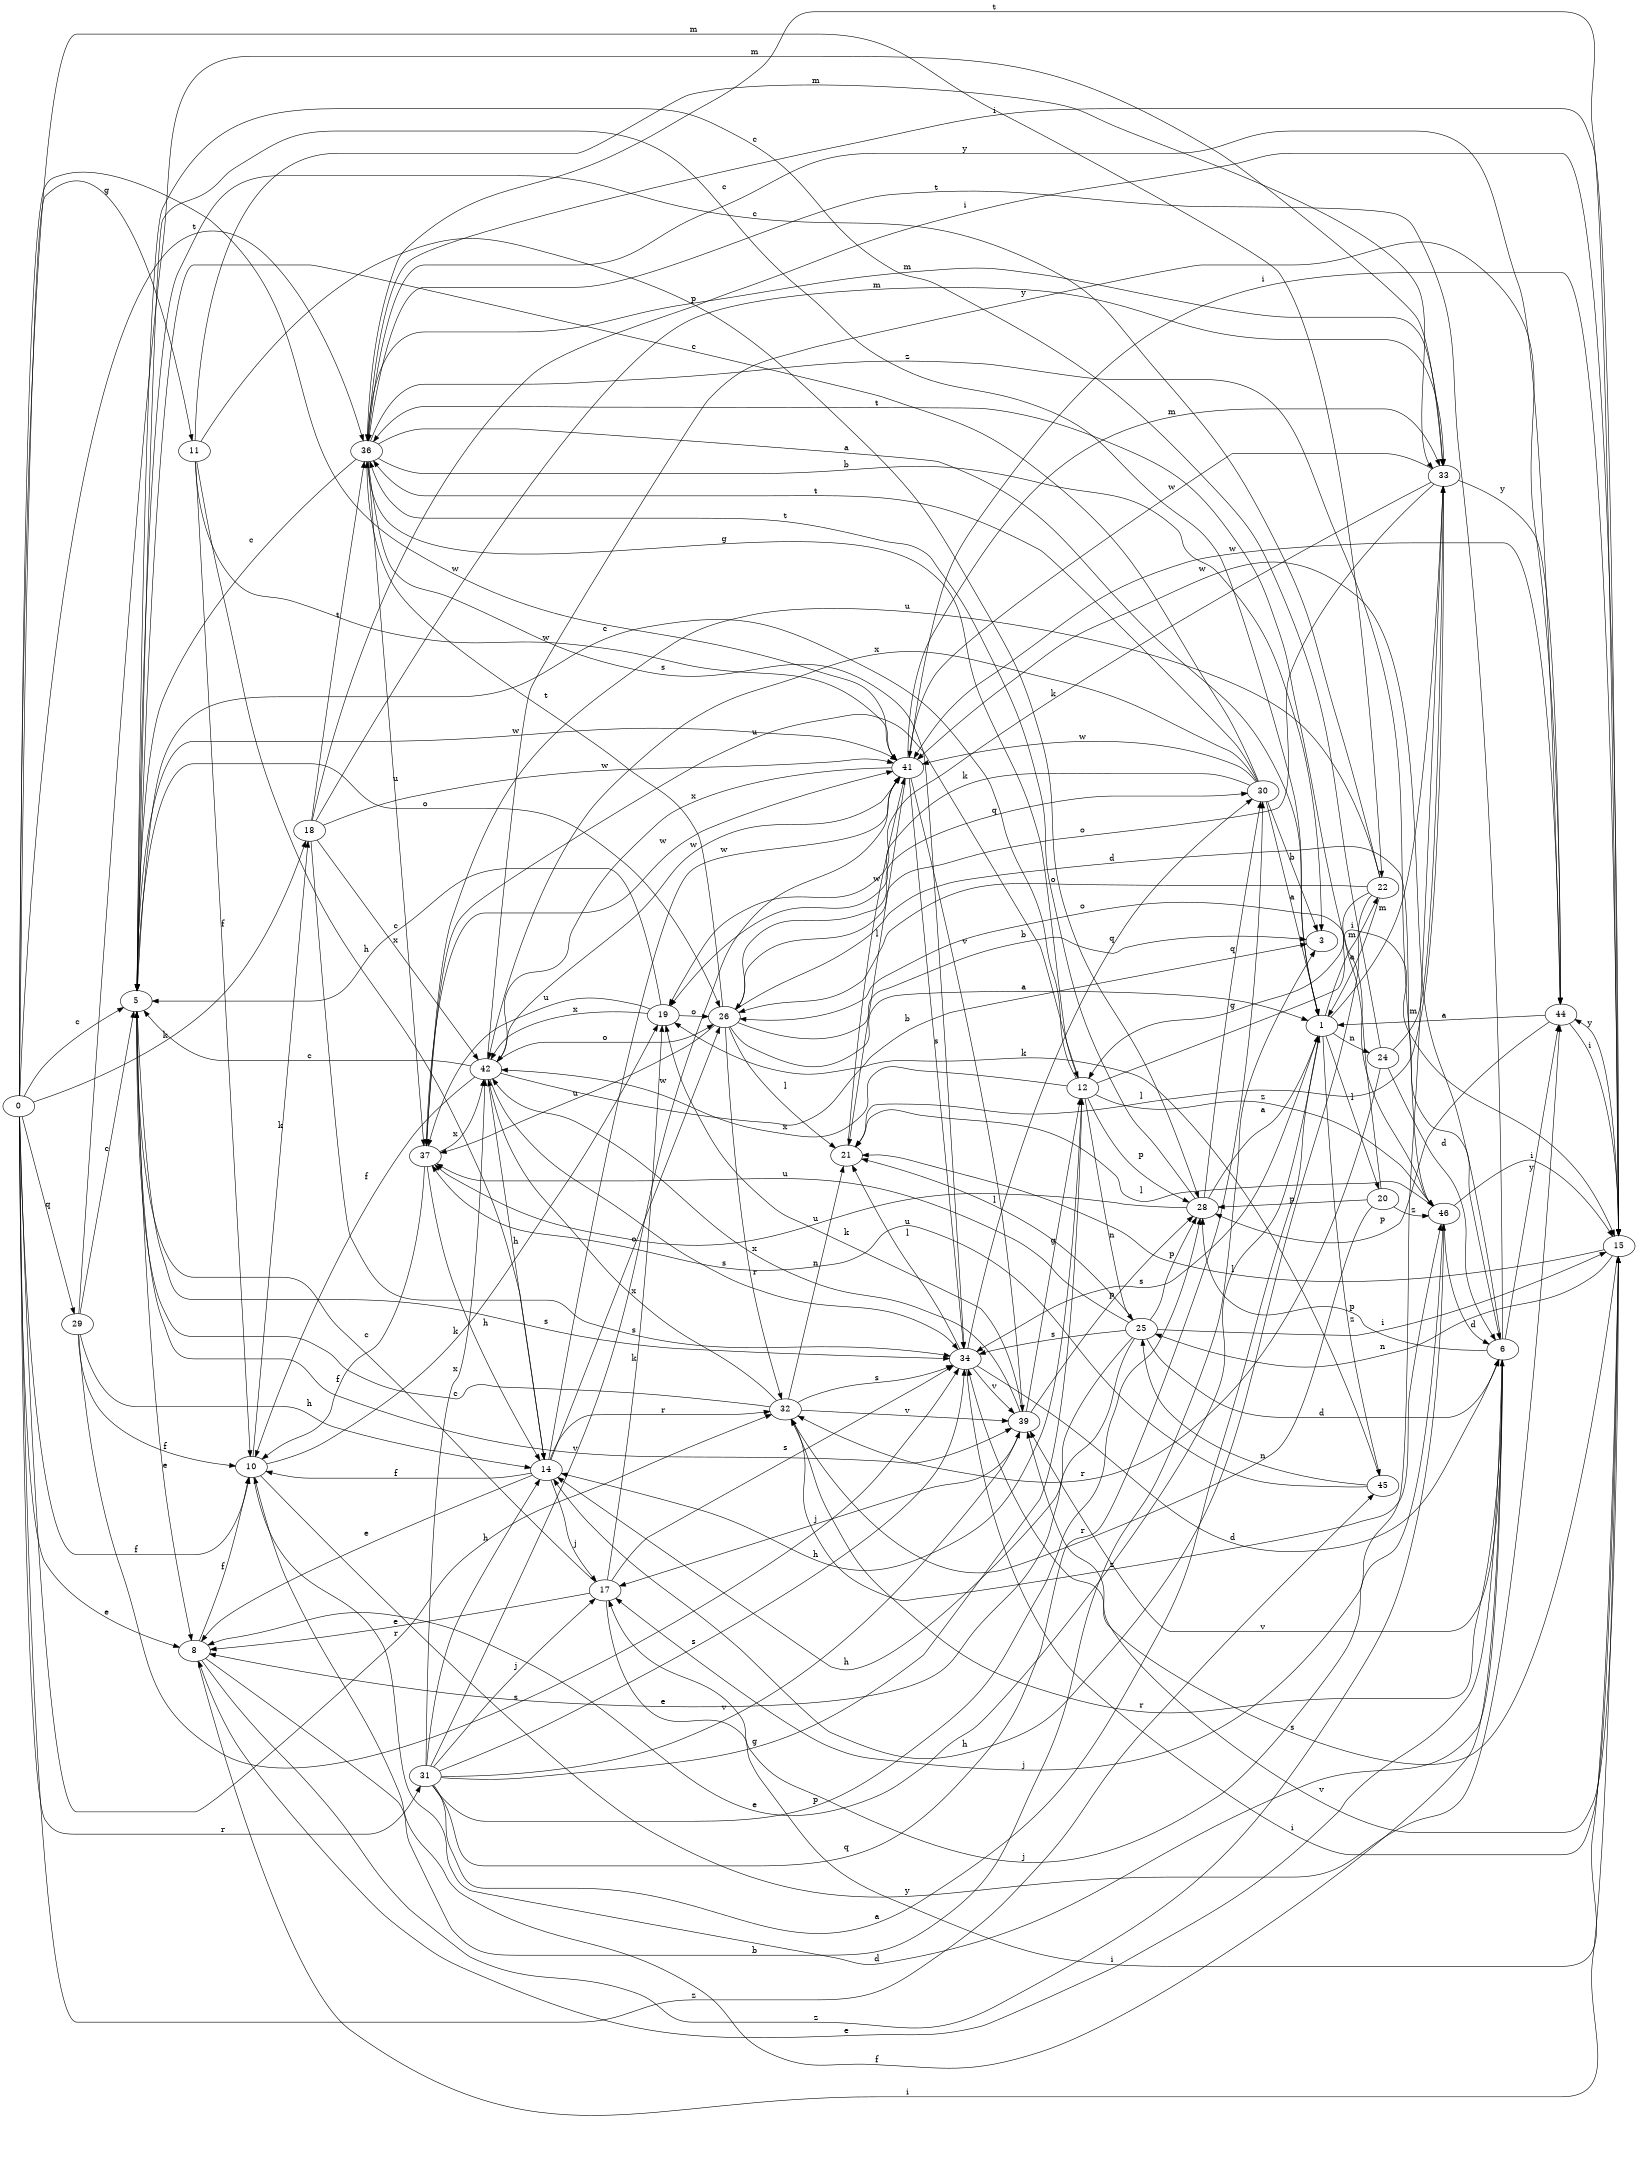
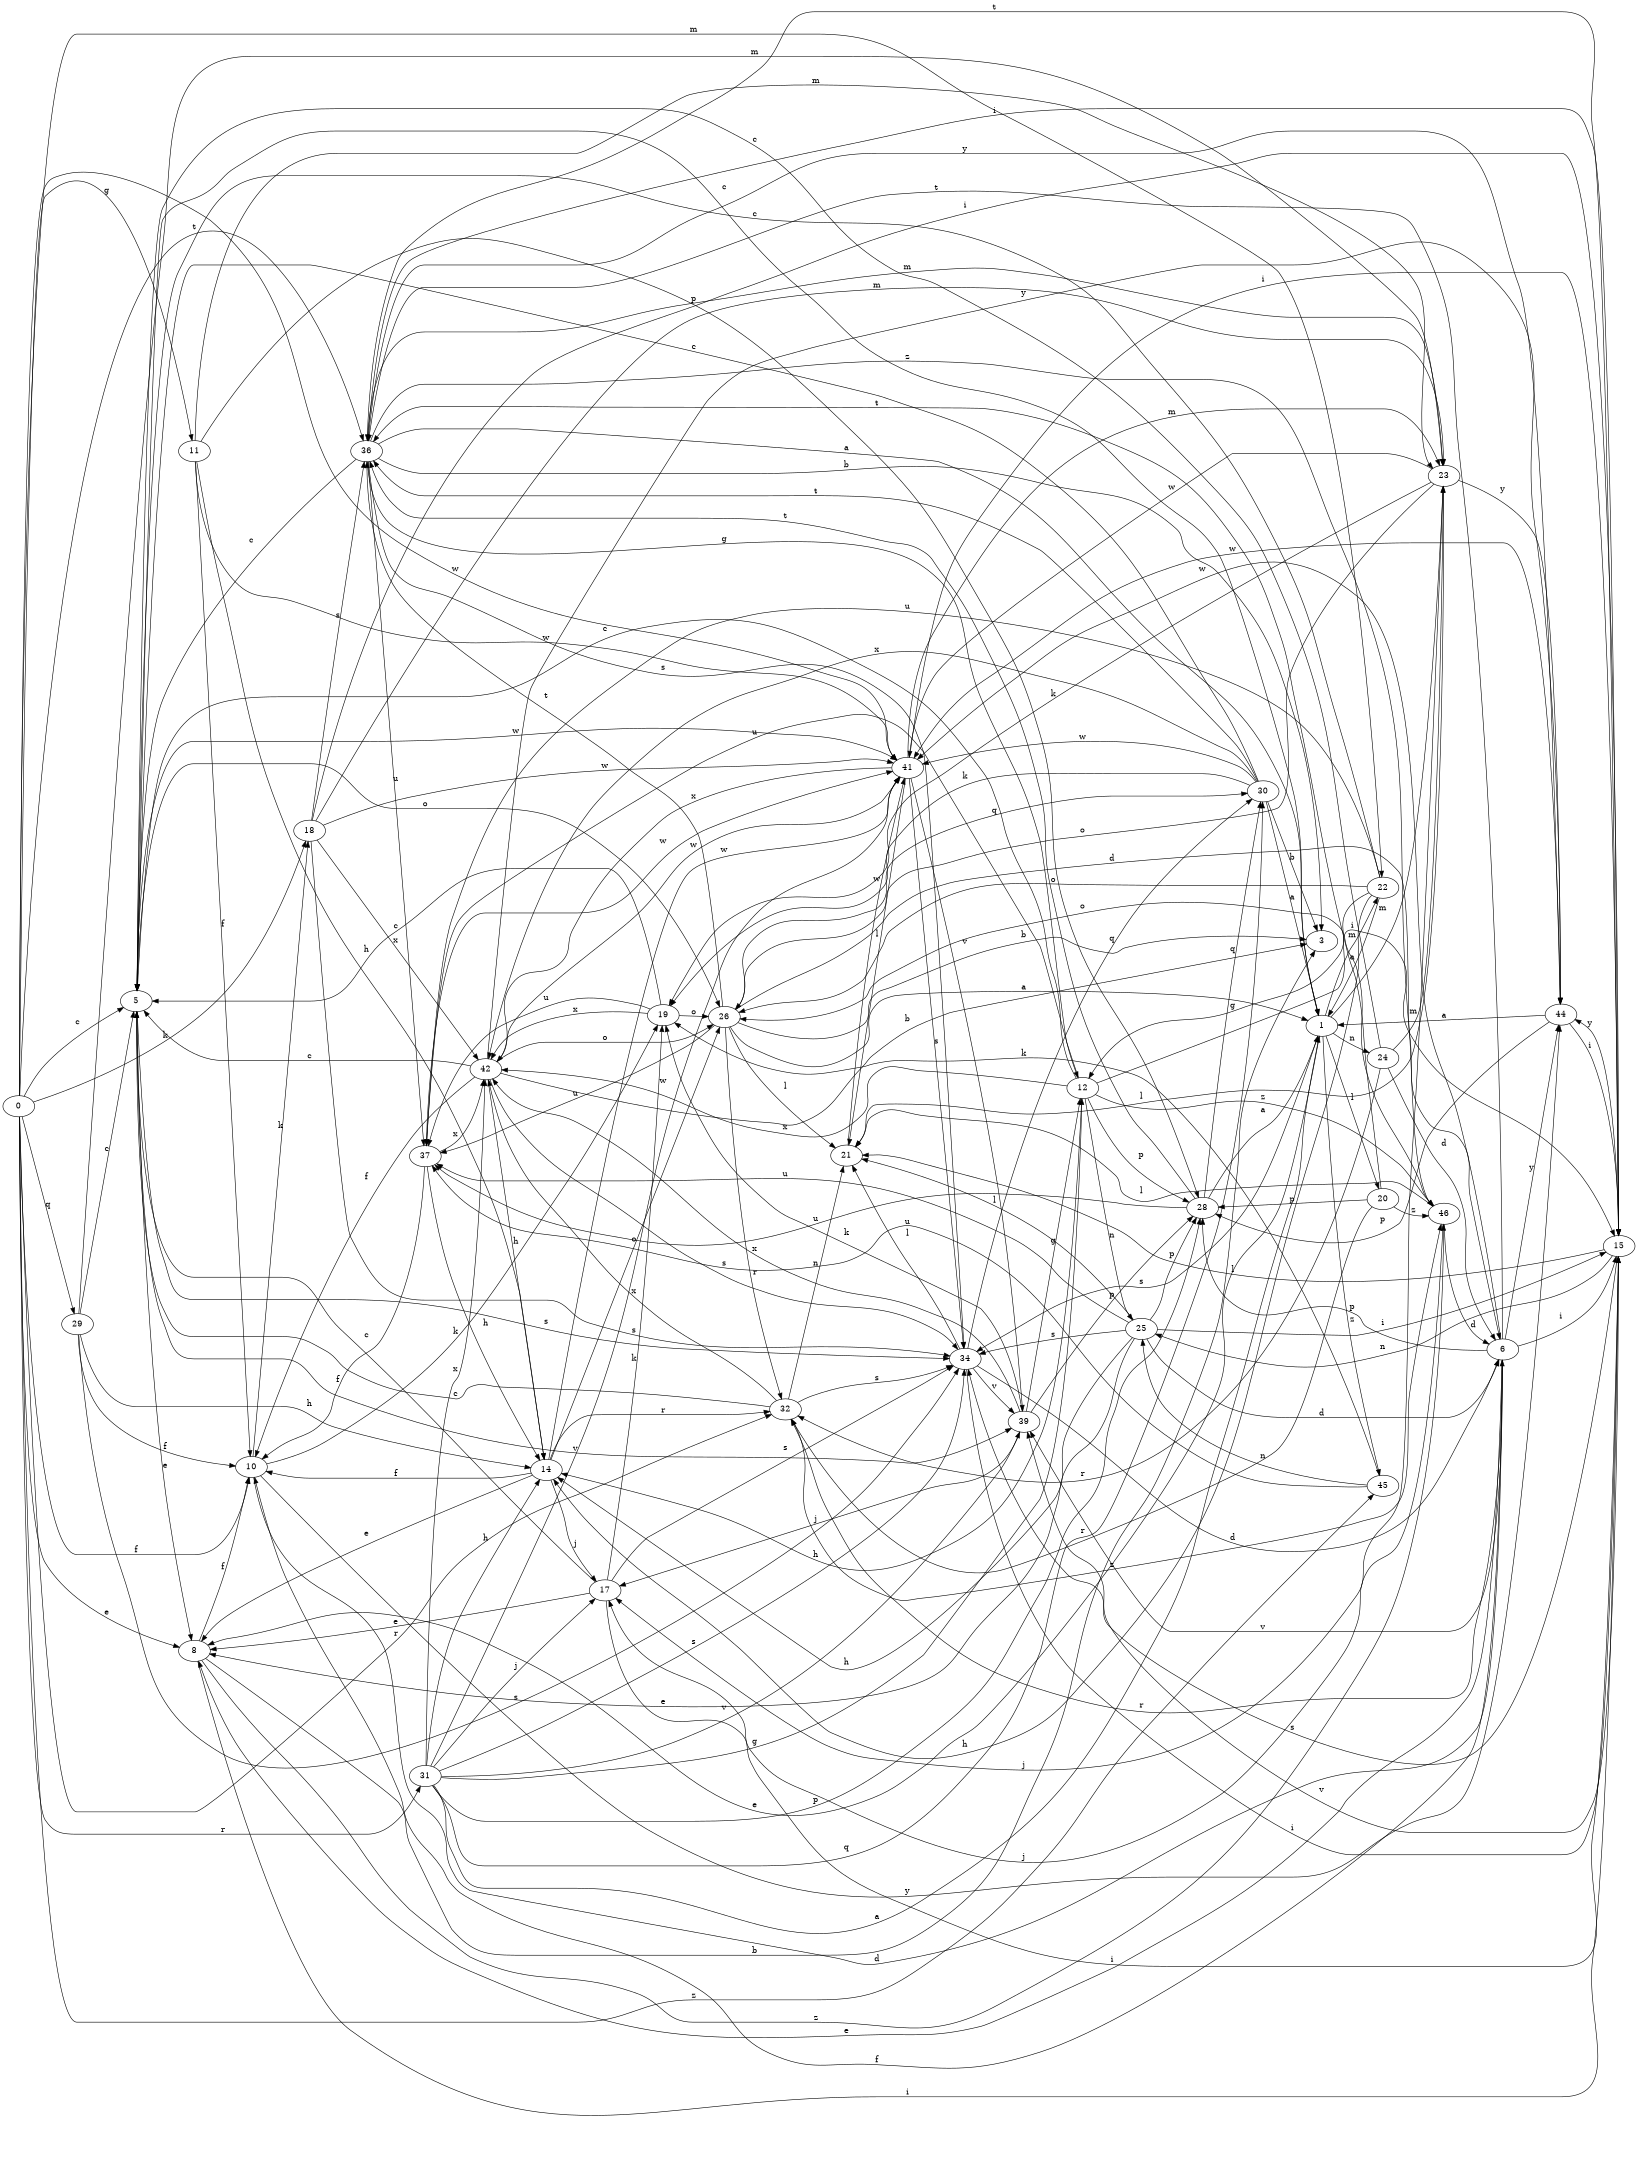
node "33": label "33" -> "23"
edge "18" -> "36": label "t" -> "s"
edge "46" -> "15": now "6" -> "15"
edge "32" -> "39": removed, label "v"
